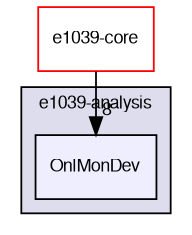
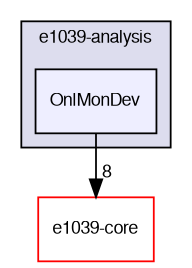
edge "e1039-core" -> "OnlMonDev": reversed
